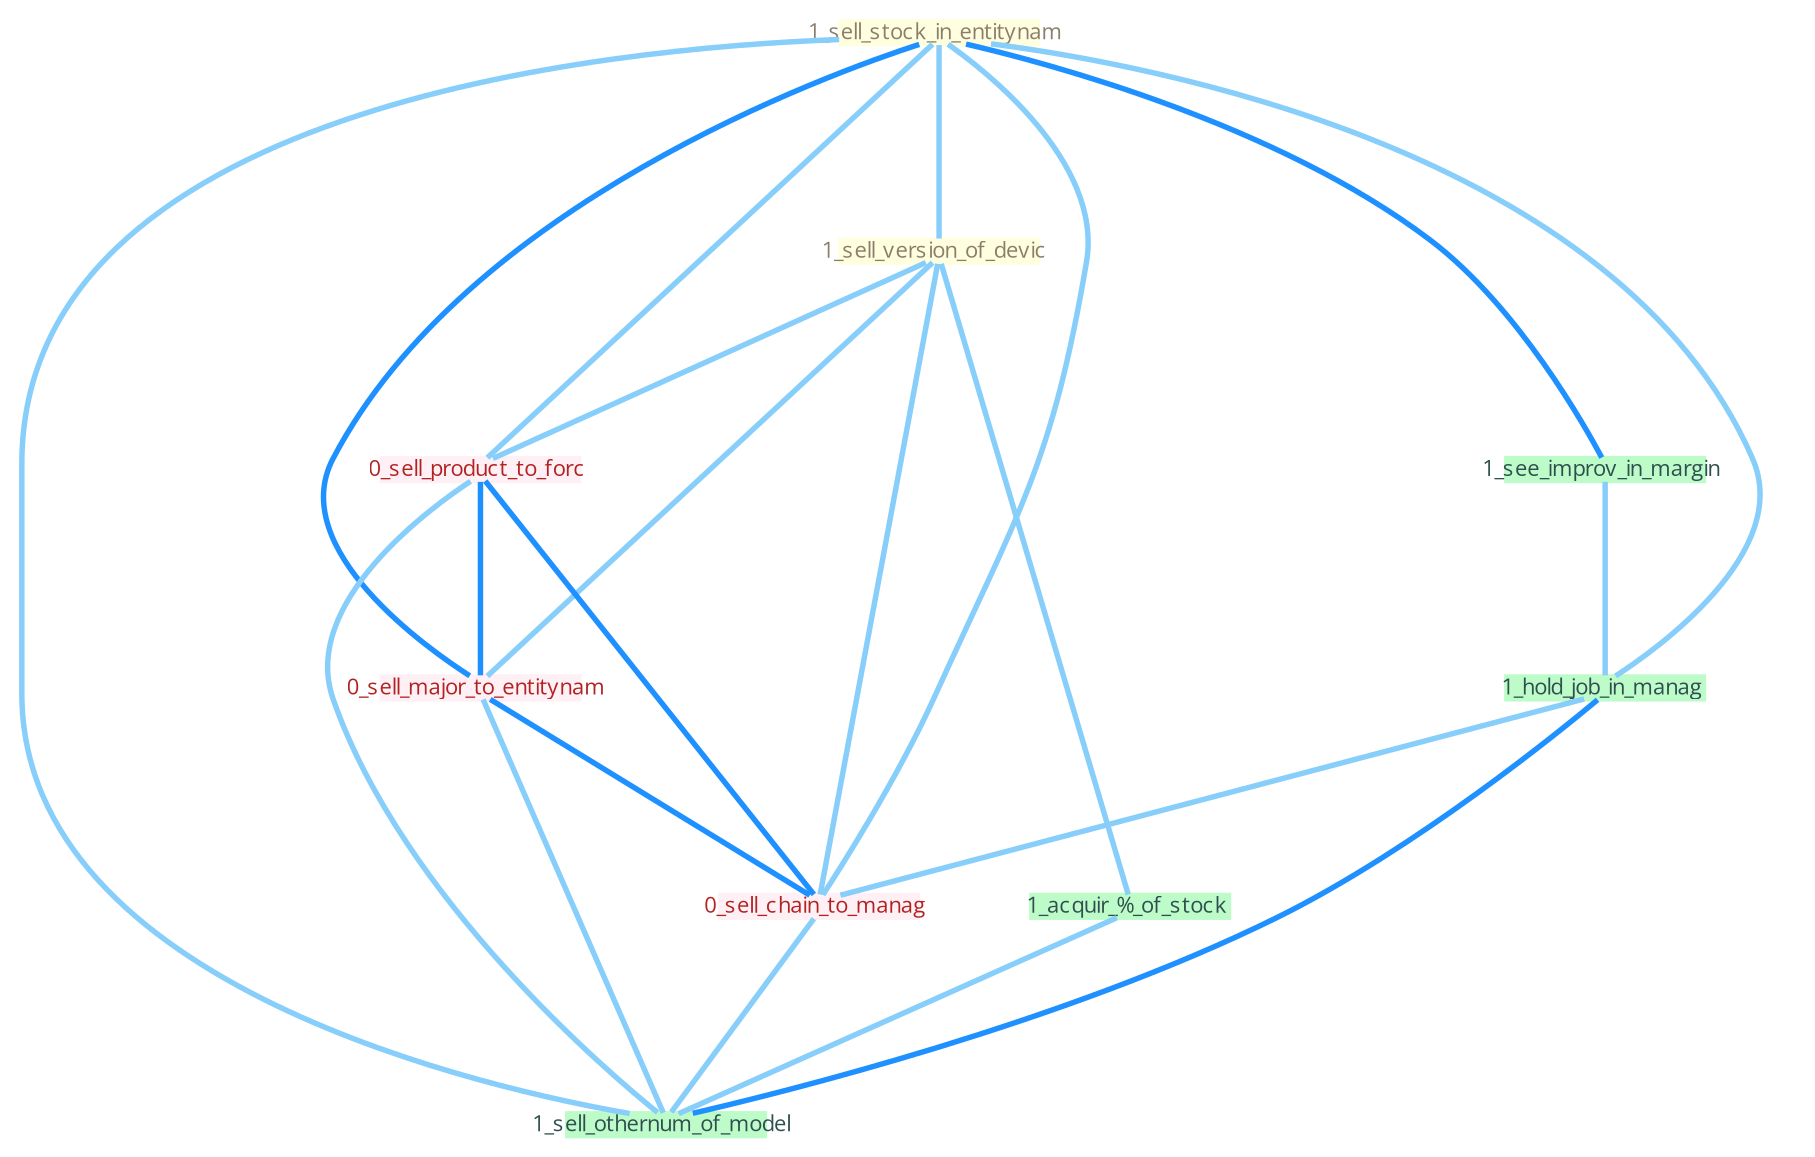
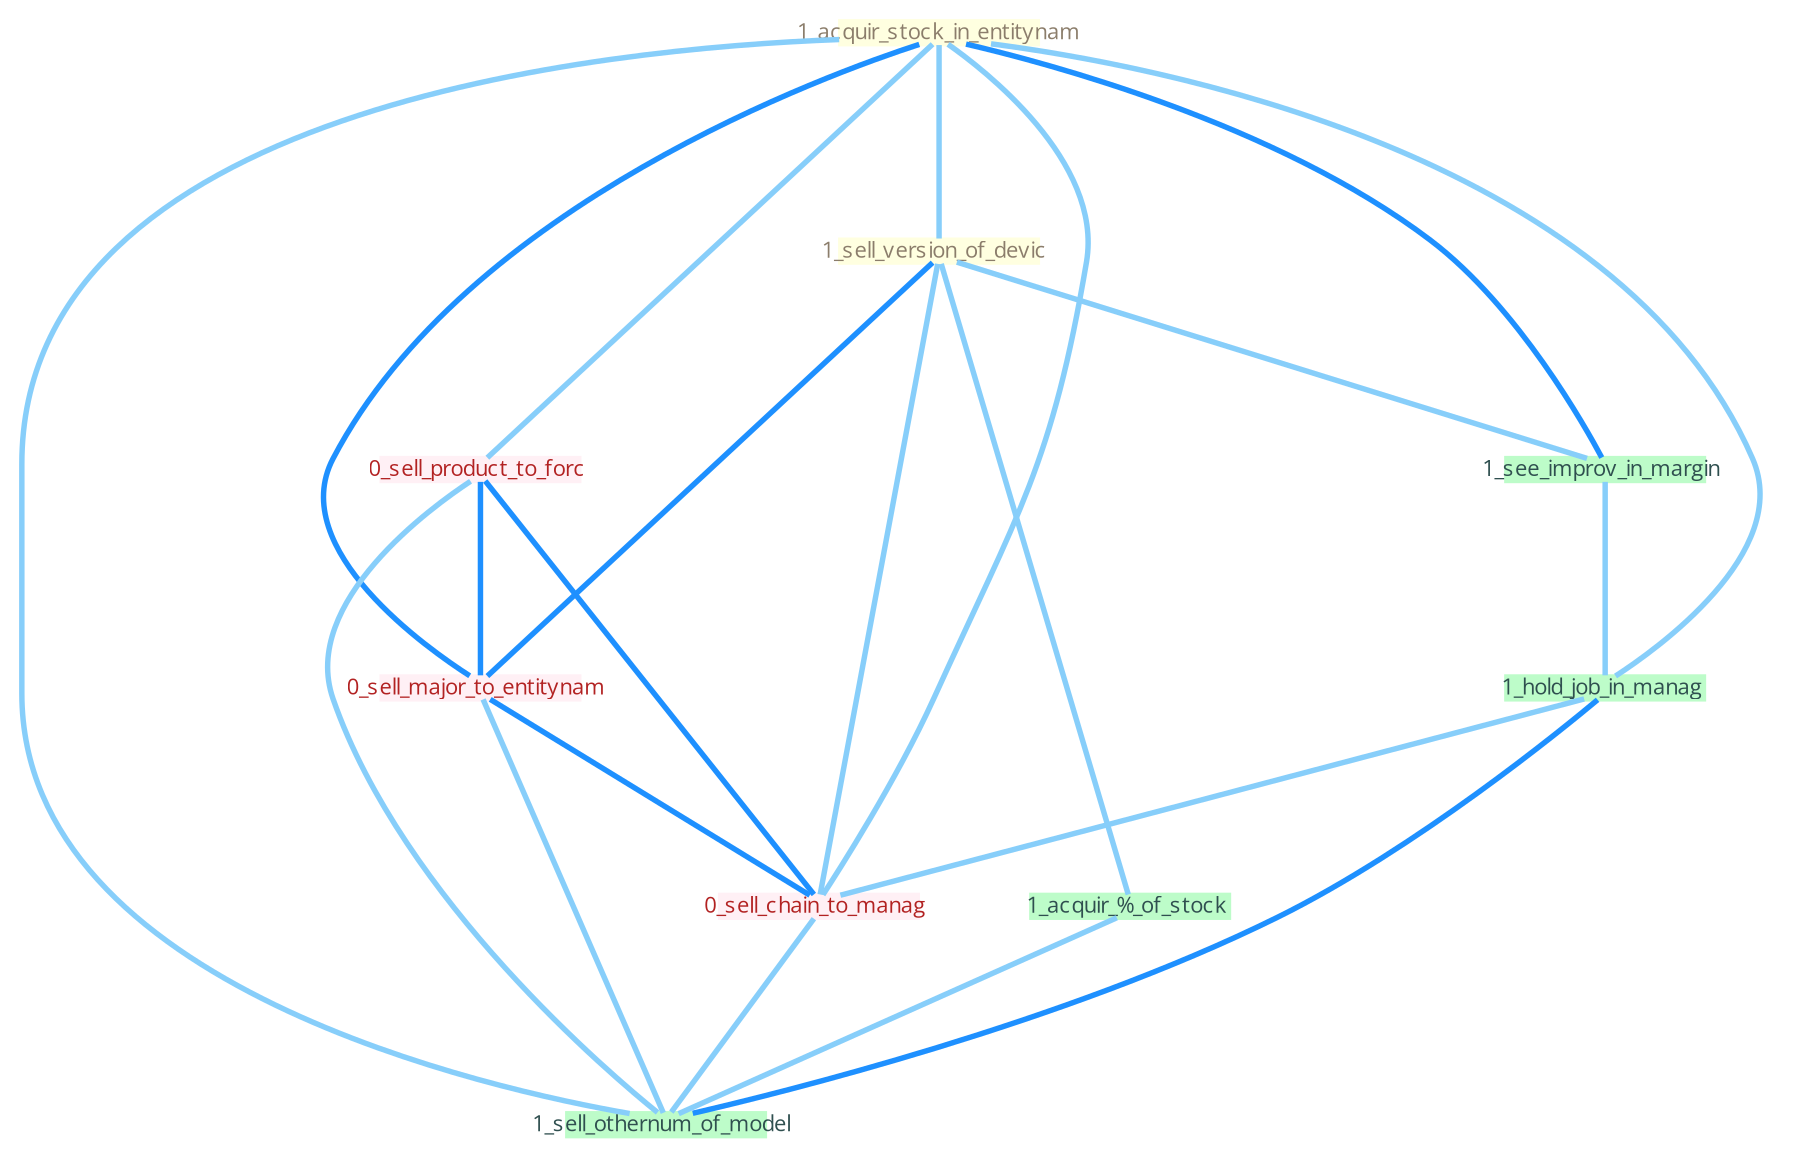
node "1_sell_stock_in_entitynam": label "1_sell_stock_in_entitynam" -> "1_acquir_stock_in_entitynam"
edge "1_sell_version_of_devic" -- "0_sell_product_to_forc": now "1_sell_version_of_devic" -- "1_see_improv_in_margin"
edge "1_sell_version_of_devic" -- "0_sell_major_to_entitynam": color #87cefa -> #1e90ff
